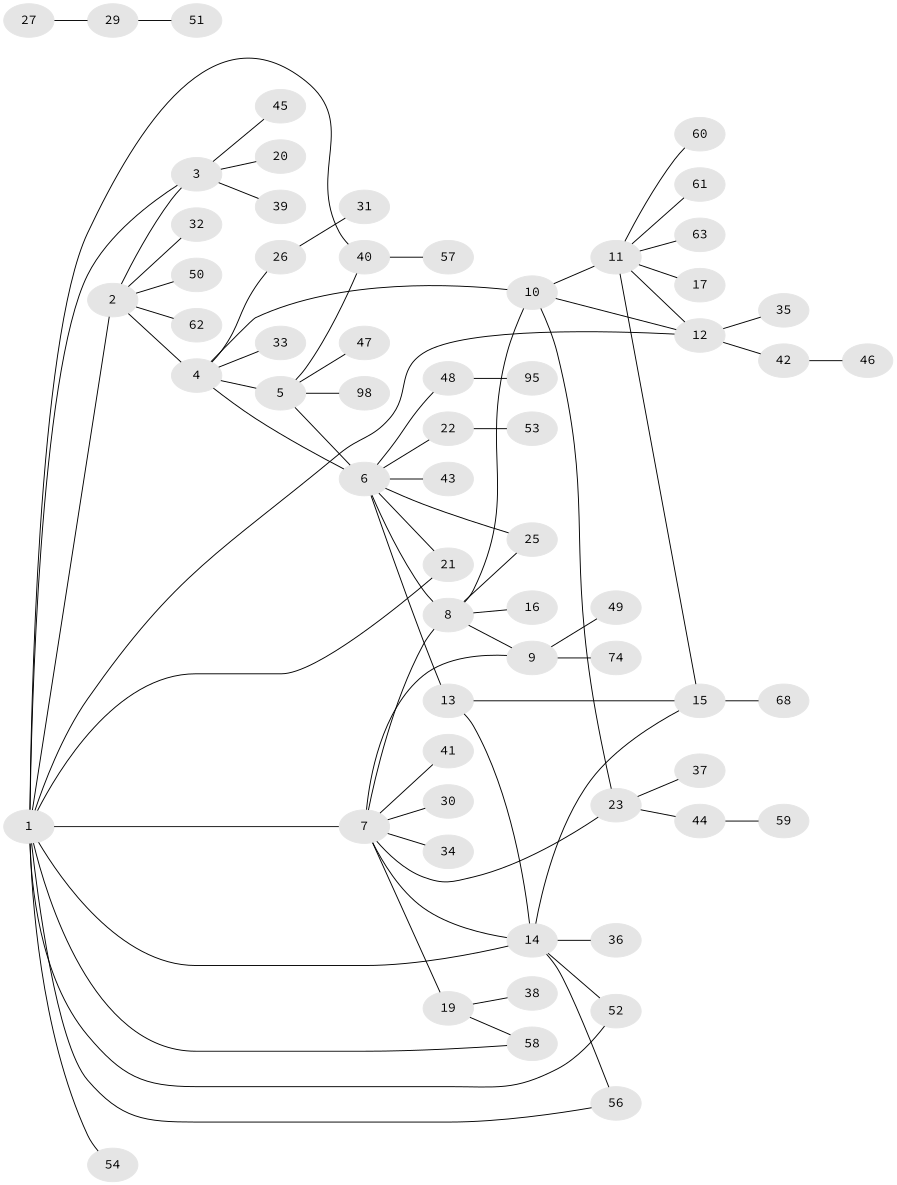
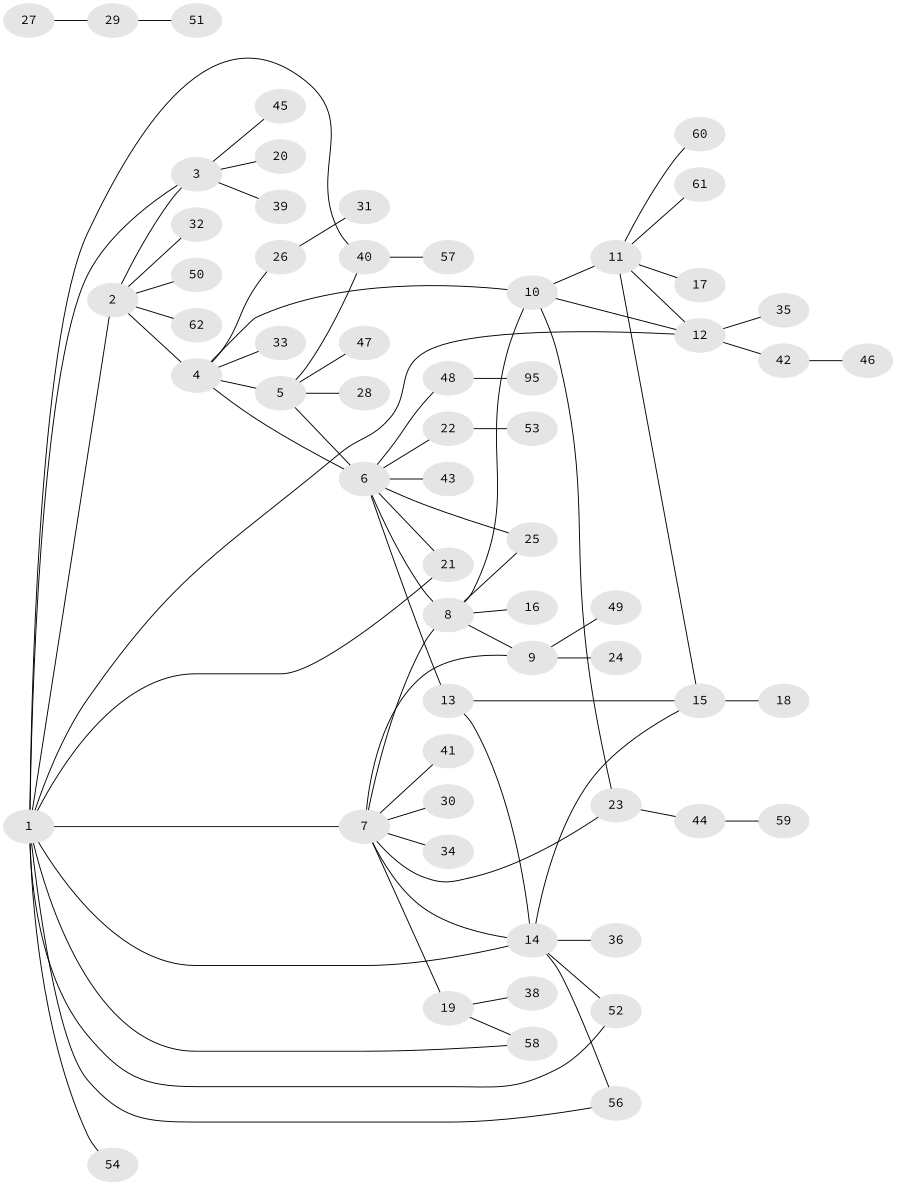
node "63": removed
node "98": label "98" -> "28"
node "74": label "74" -> "24"
node "68": label "68" -> "18"
node "37": removed
